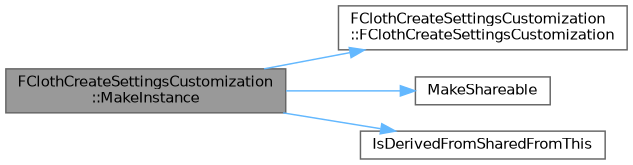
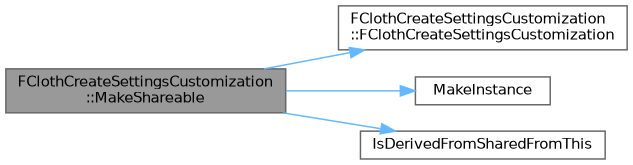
node "FClothCreateSettingsCustomization ::MakeInstance": label "FClothCreateSettingsCustomization ::MakeInstance" -> "FClothCreateSettingsCustomization ::MakeShareable"
node "MakeShareable": label "MakeShareable" -> "MakeInstance"
